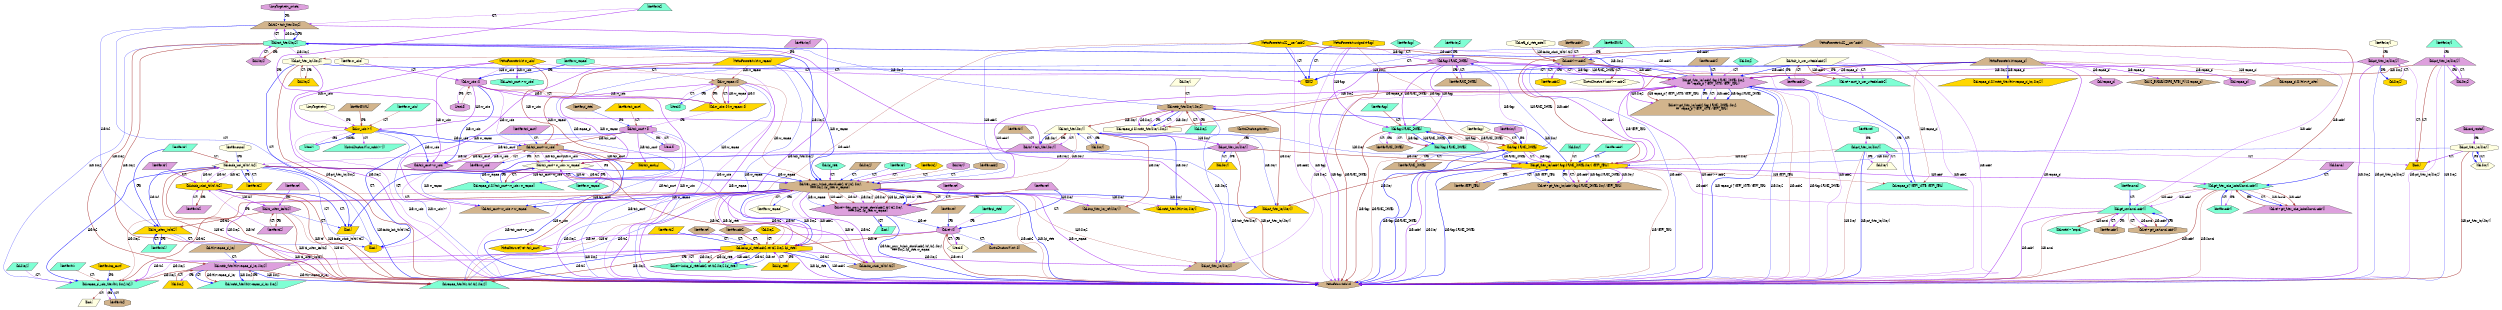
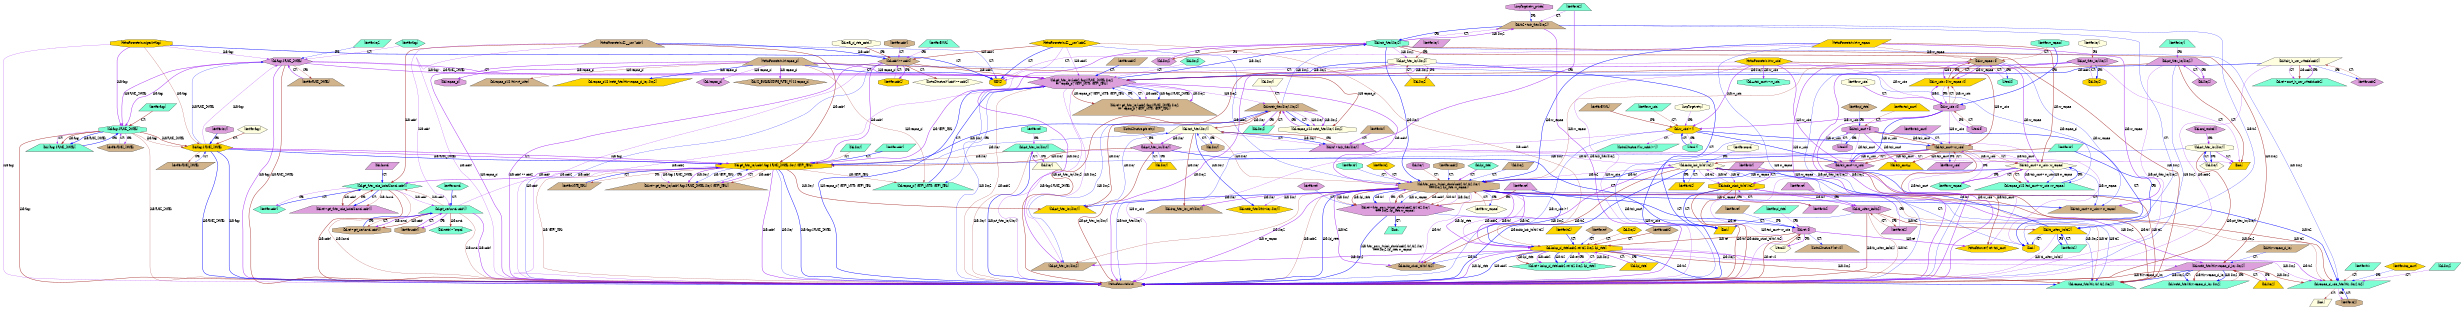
edge "(Call,refill_pi_state_cache())" -> "(Call,uaddr1 == uaddr2)": label "DDG: double_unlock_hb(hb1, hb2)" -> "CFG: "
node "(Call,match_futex(&key1, &key2))": shape octagon -> trapezium
edge "(Call,nr_wake < 0 || nr_requeue < 0)" -> "(Call,task_count = 0)": now "(Call,nr_wake < 0 || nr_requeue < 0)" -> "(Call,nr_wake < 0)"
edge "(Literal,1)" -> "(Call,nr_wake != 1)": label "SHARED: " -> "AST: "
node "(Identifier,VERIFY_READ)": label "(Identifier,VERIFY_READ)" -> "(Identifier,WRITE_READ)"
